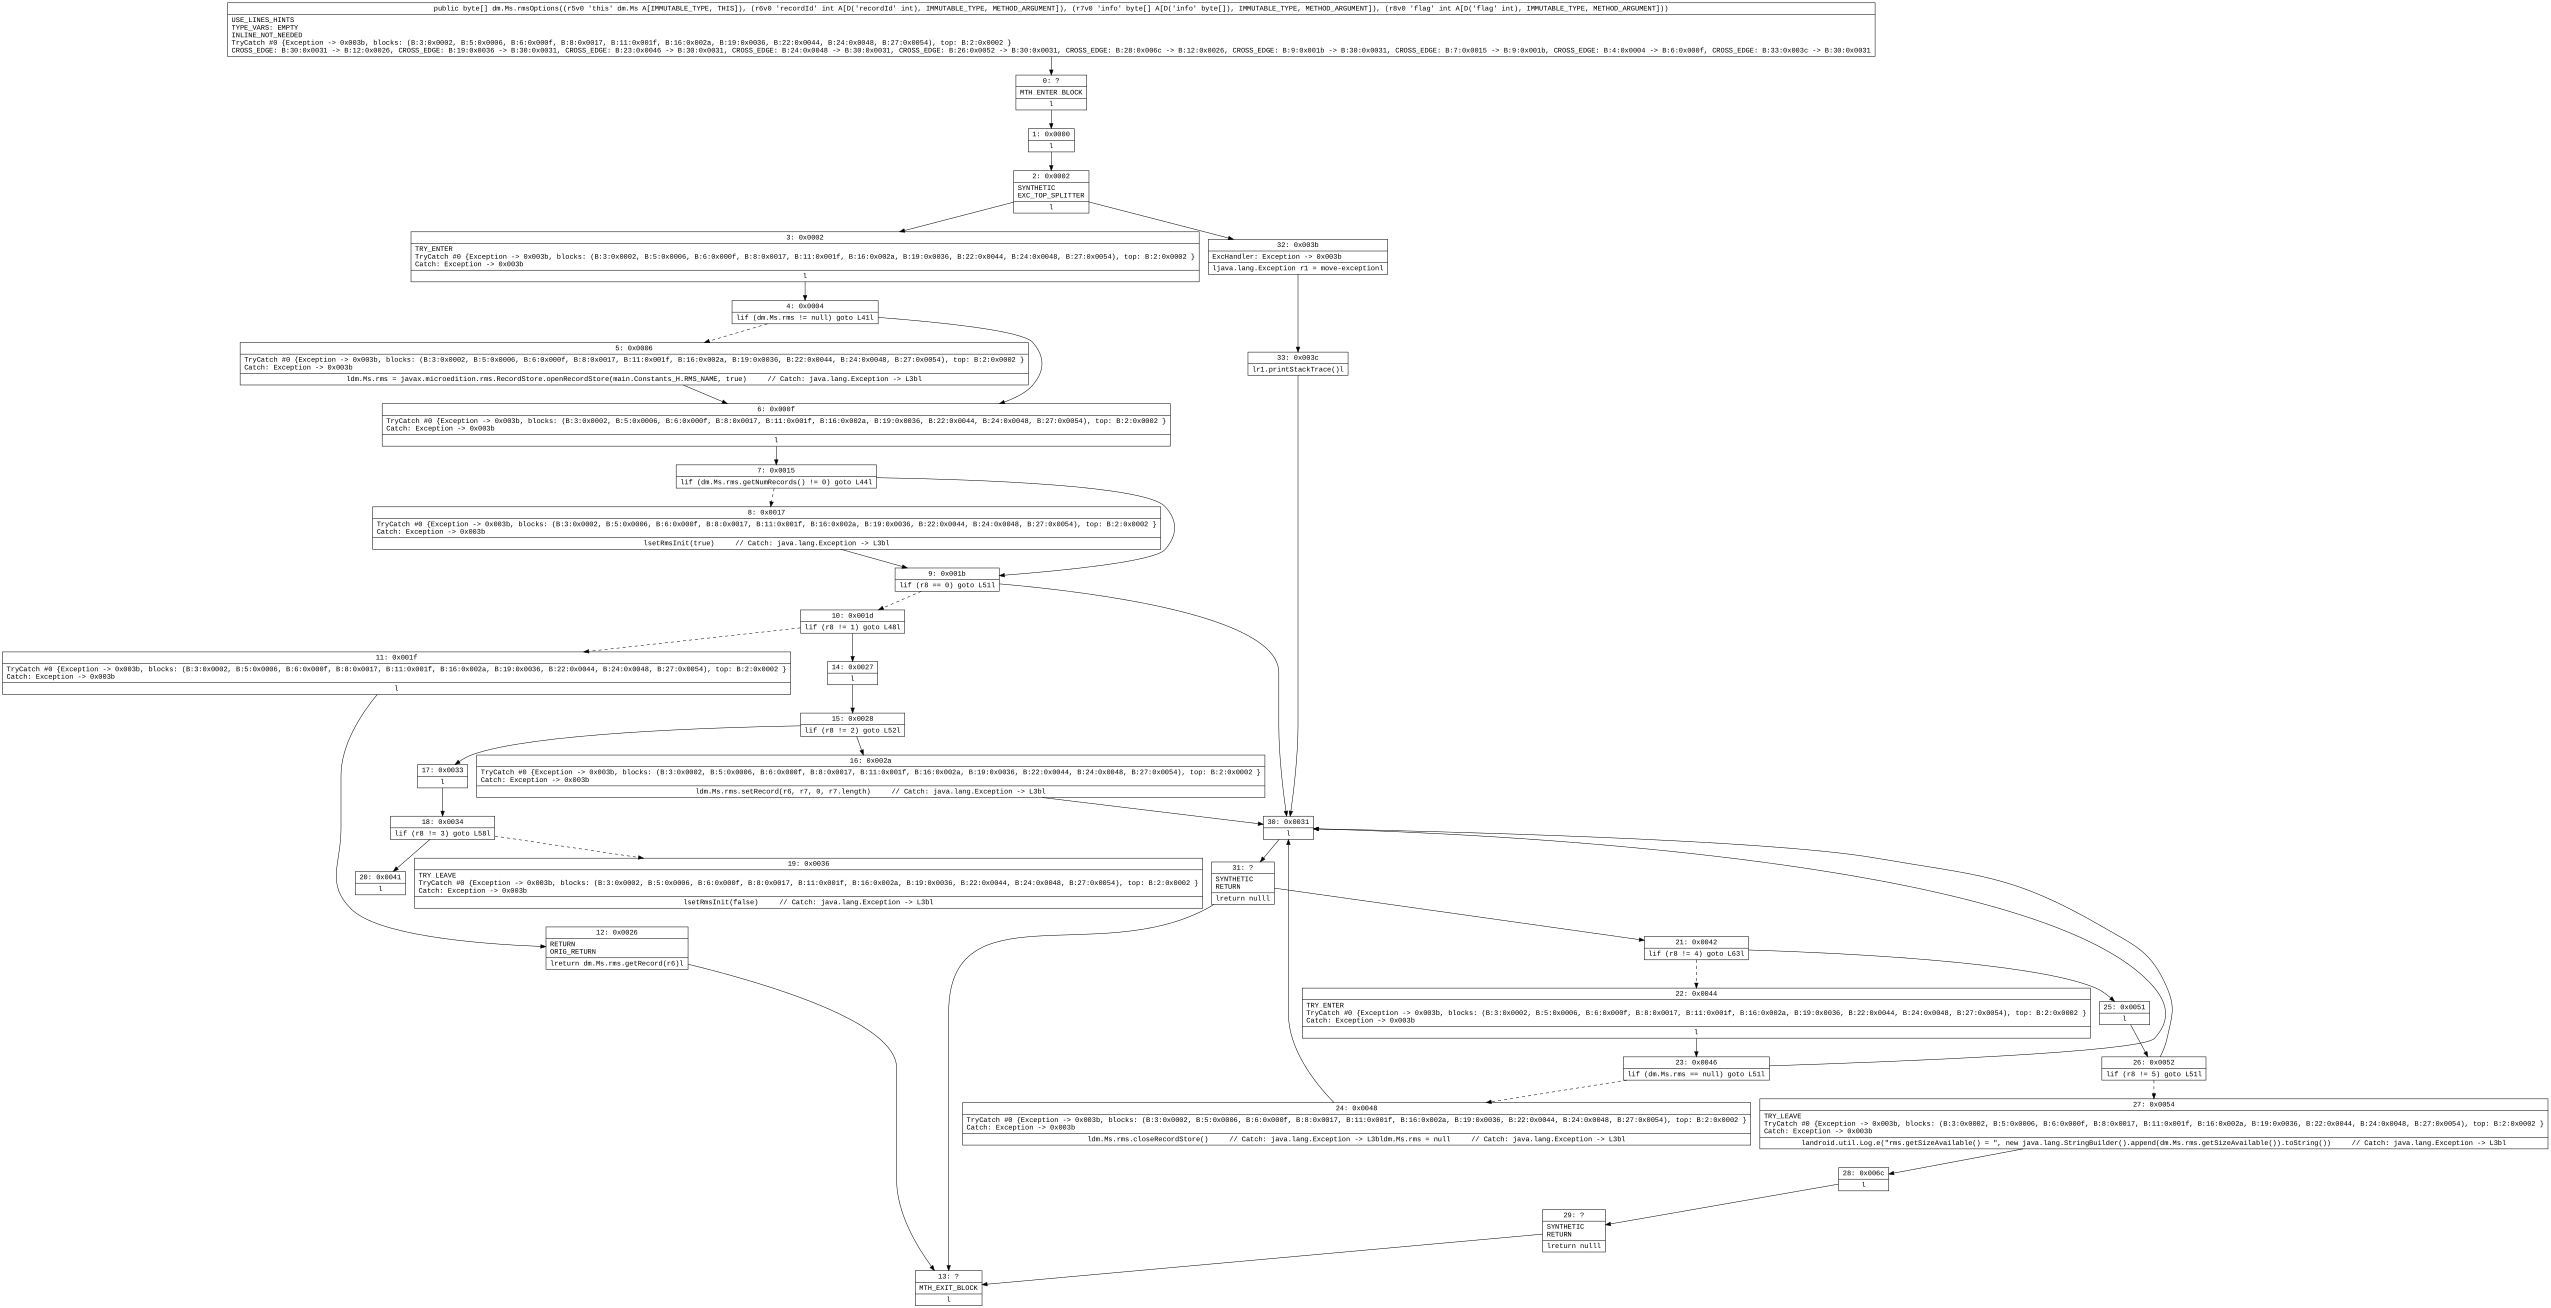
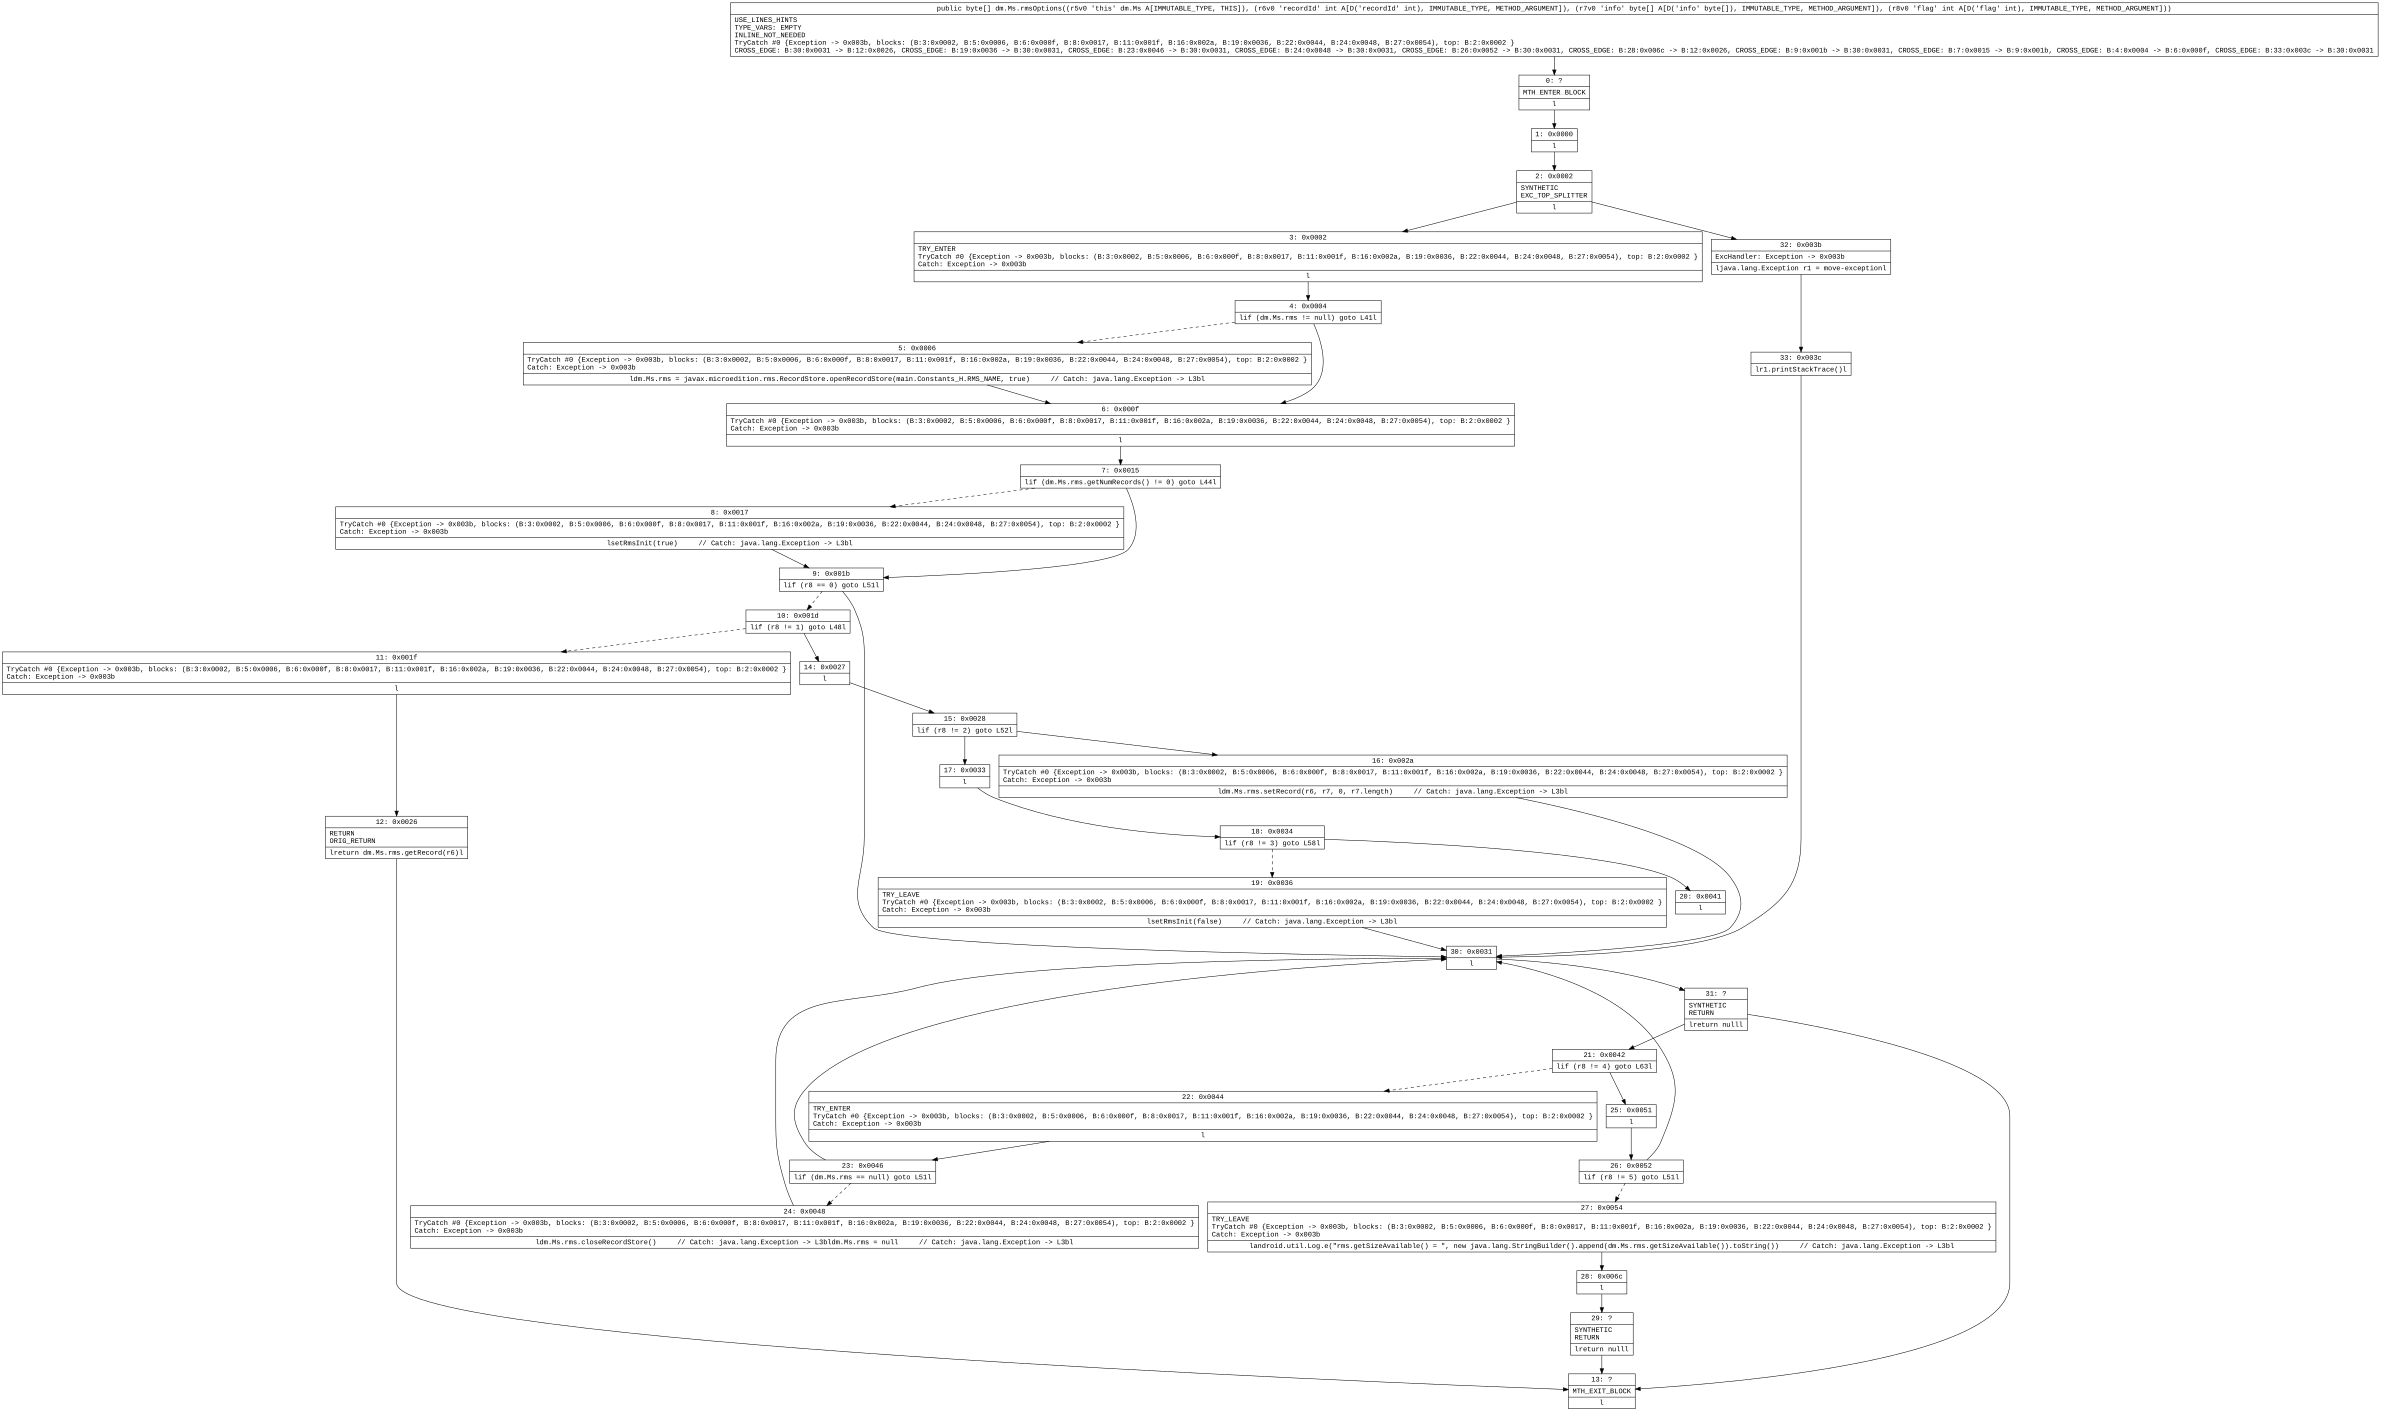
edge "19: 0x0036" -> "30: 0x0031": added
